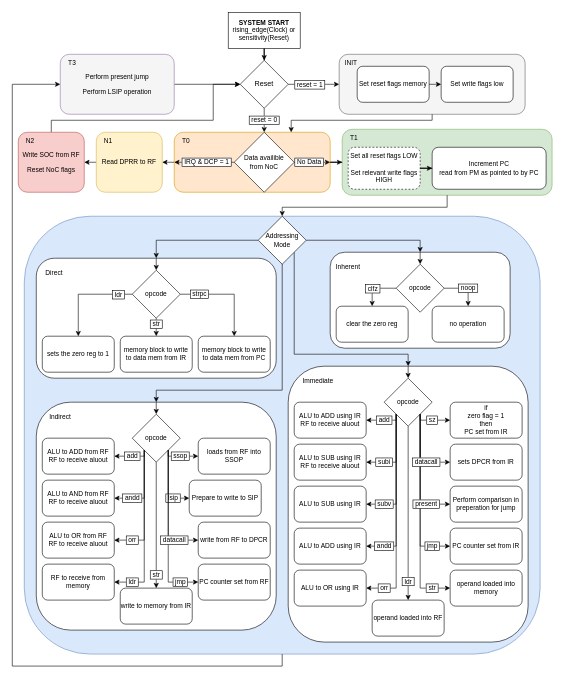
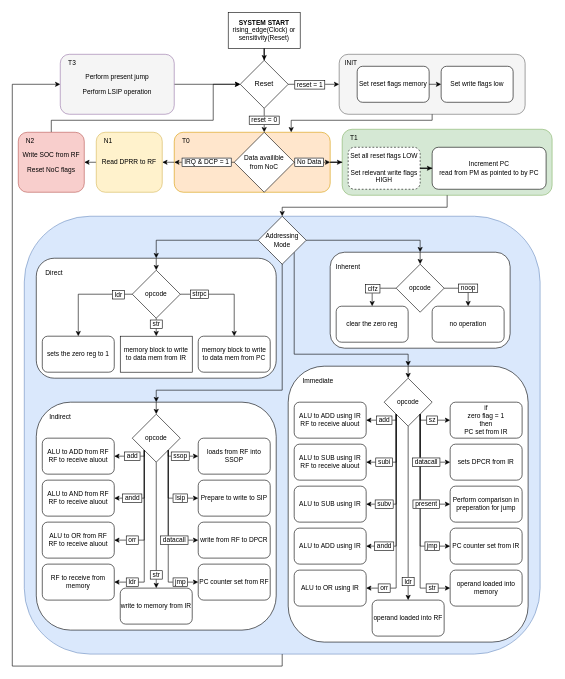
node "memory block to write to data mem from IR": shape rounded rectangle -> rectangle
node "Prepare to write to SIP": moved (225, 498) -> (234, 498)
